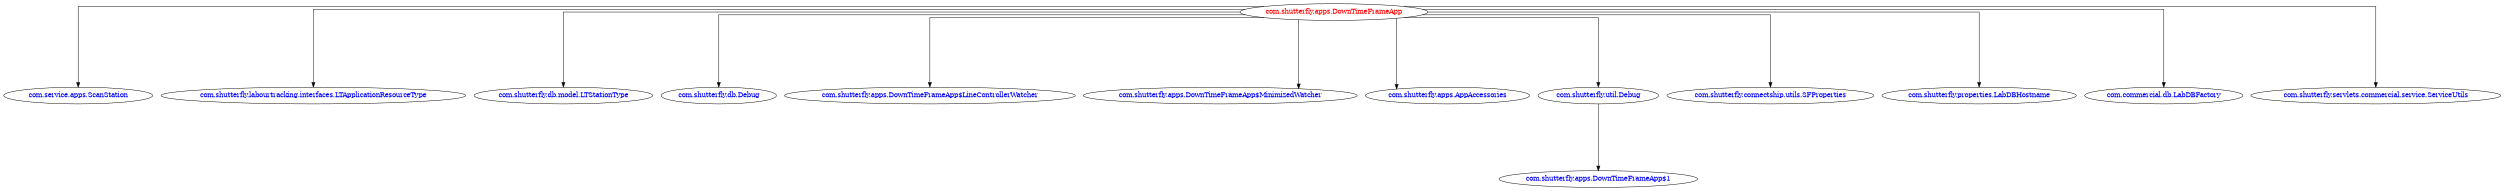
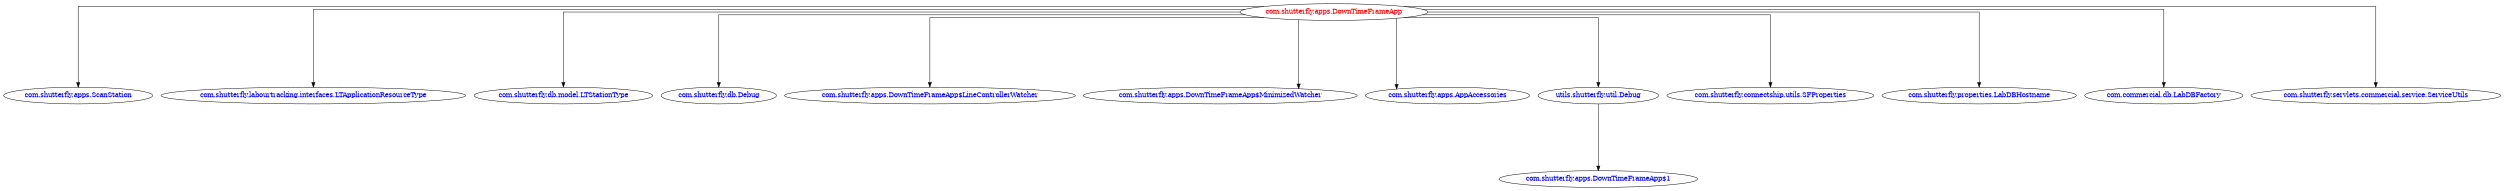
node "com.service.apps.ScanStation": label "com.service.apps.ScanStation" -> "com.shutterfly.apps.ScanStation"
node "com.shutterfly.util.Debug": label "com.shutterfly.util.Debug" -> "utils.shutterfly.util.Debug"
